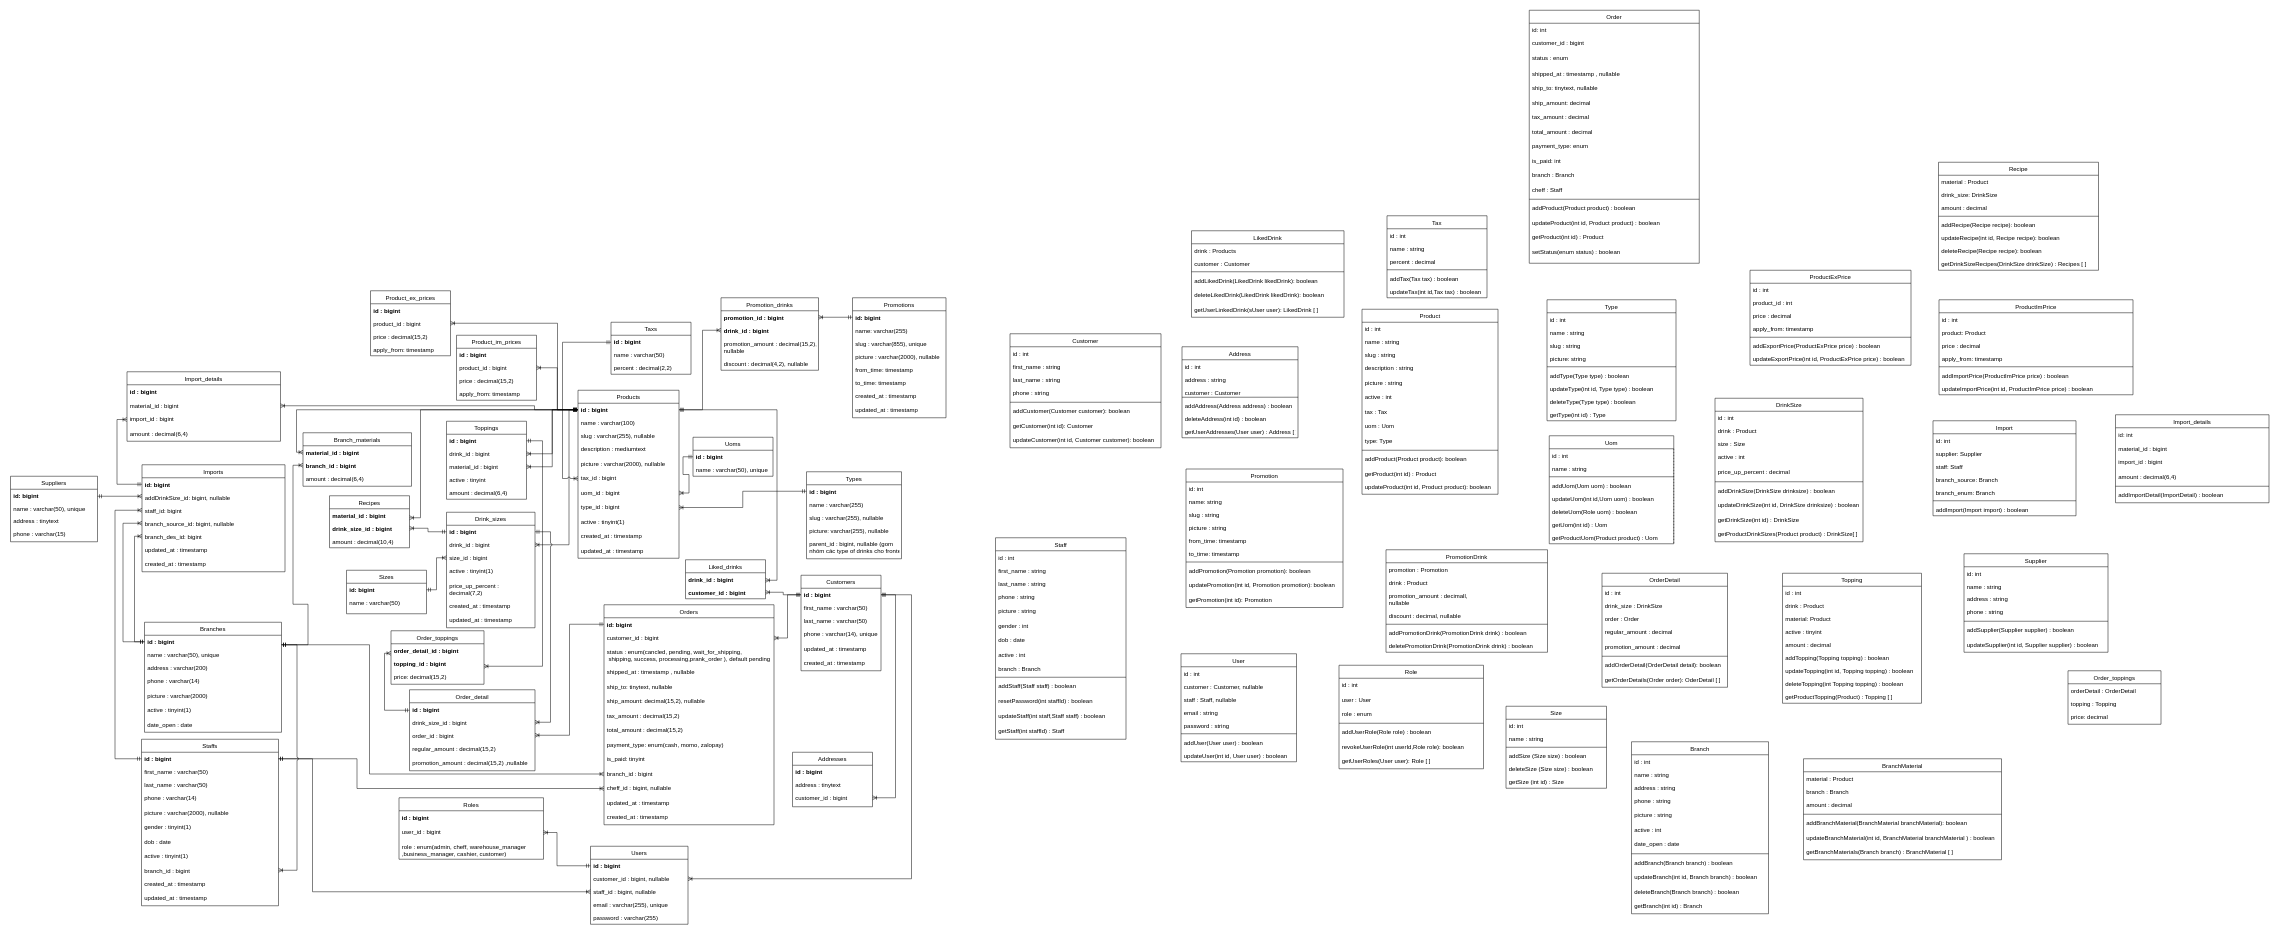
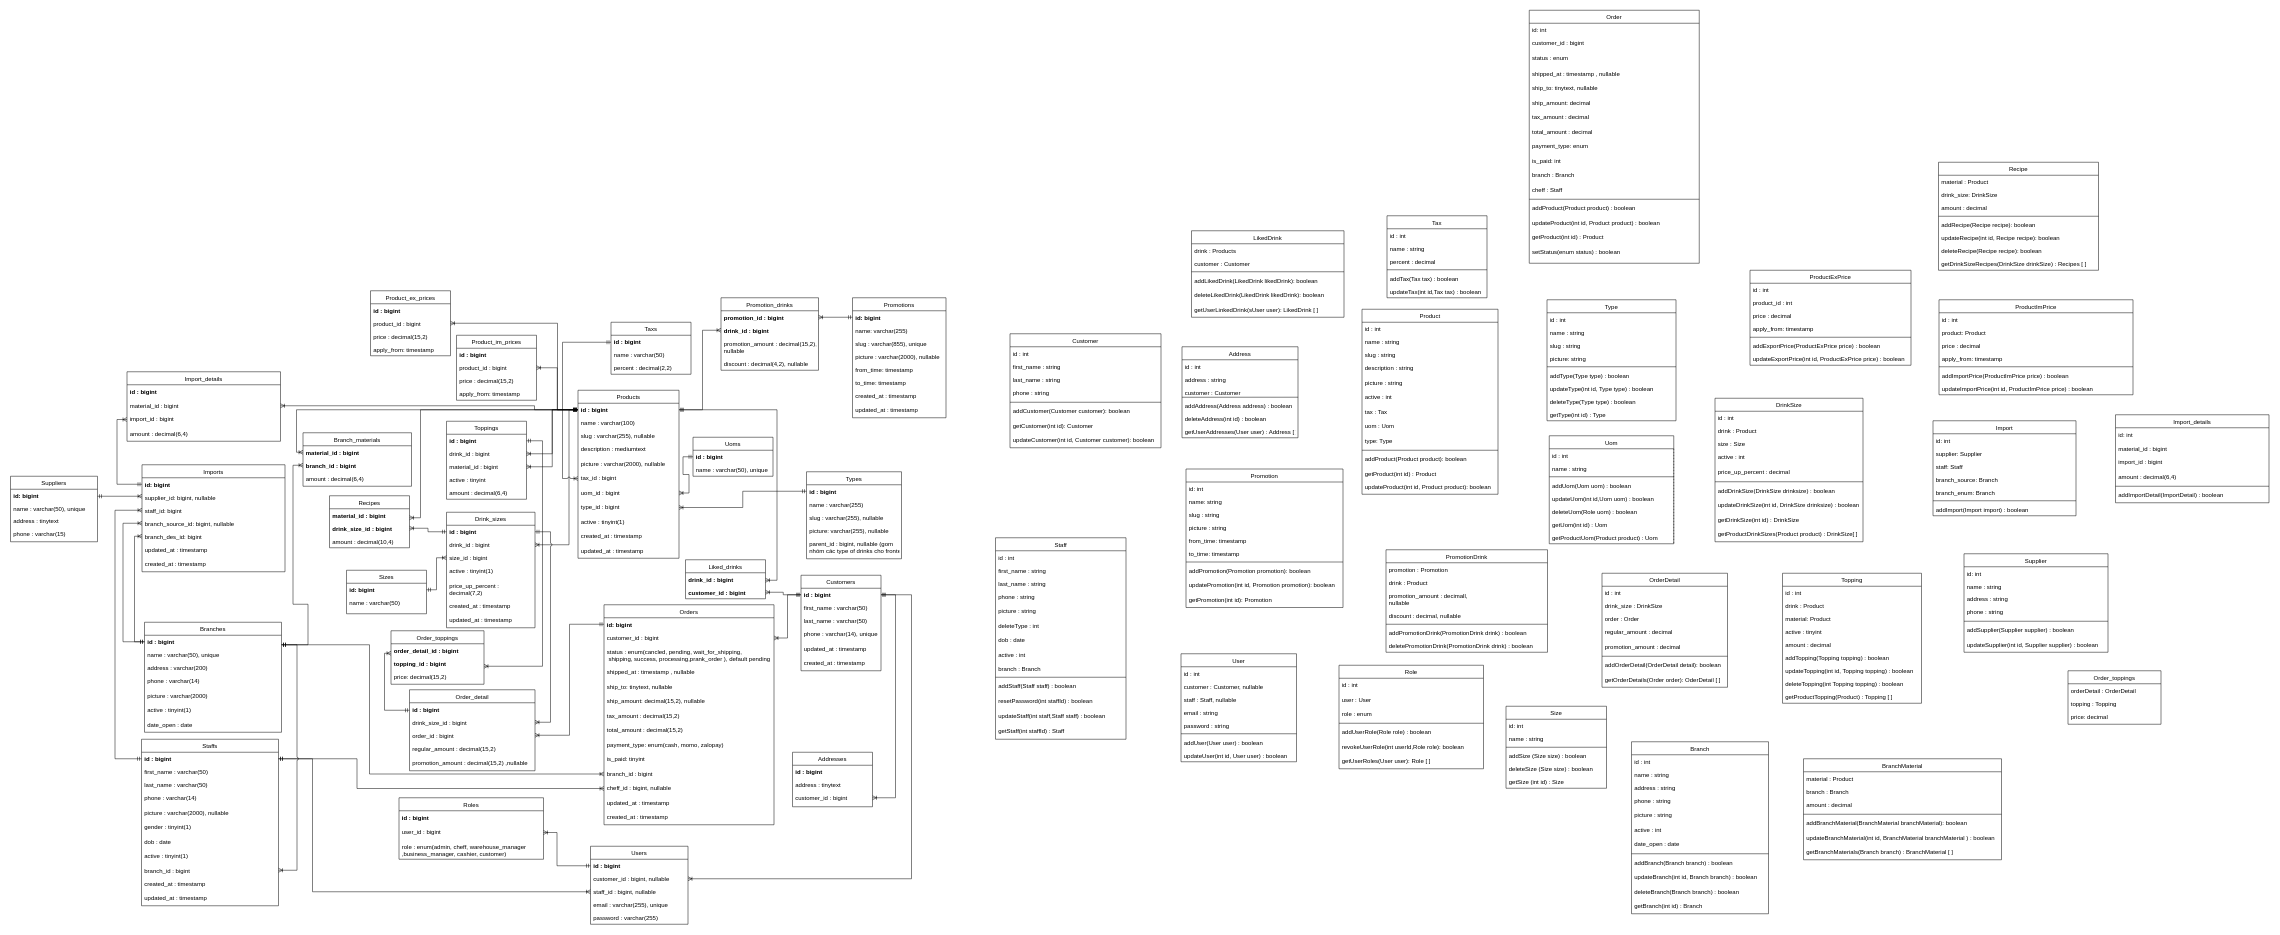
node "addDrinkSize_id: bigint, nullable": label "addDrinkSize_id: bigint, nullable" -> "supplier_id: bigint, nullable"
node "gender : int": label "gender : int" -> "deleteType : int"
